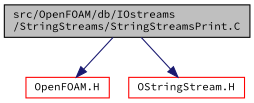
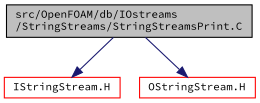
node "OpenFOAM.H": label "OpenFOAM.H" -> "IStringStream.H"
